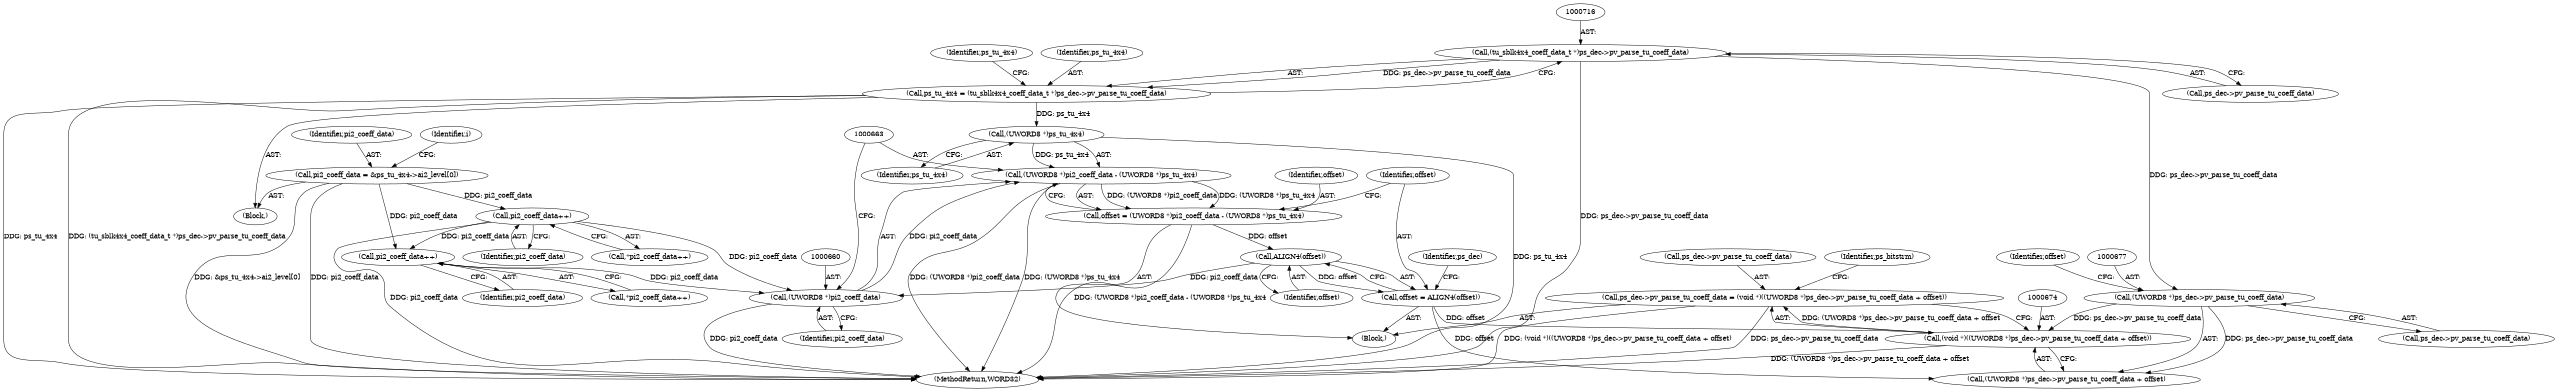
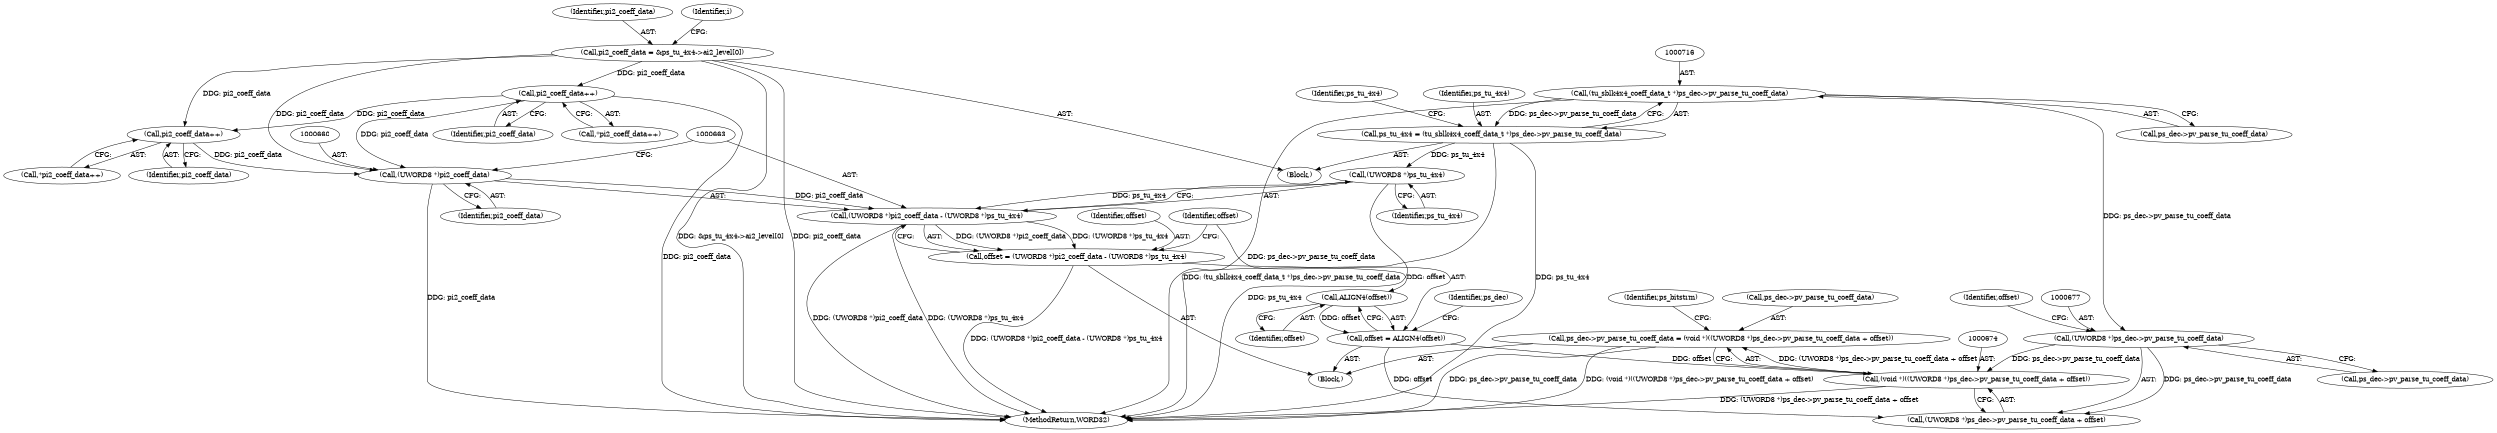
edge "(Call,(UWORD8 *)pi2_coeff_data - (UWORD8 *)ps_tu_4x4)" -> "(Call,(UWORD8 *)ps_tu_4x4)": added, label "CFG:"
edge "(Call,ALIGN4(offset))" -> "(Call,(UWORD8 *)pi2_coeff_data)": now "(Call,pi2_coeff_data = &ps_tu_4x4->ai2_level[0])" -> "(Call,(UWORD8 *)pi2_coeff_data)"
